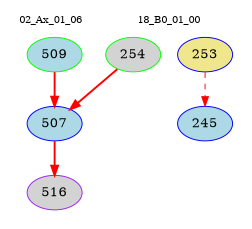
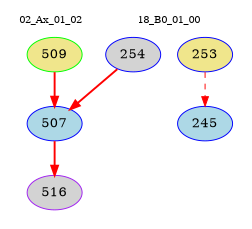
cluster "02_Ax_01_06": label "02_Ax_01_06" -> "02_Ax_01_02"
node "509": fillcolor lightblue -> khaki
node "254": color green -> blue
